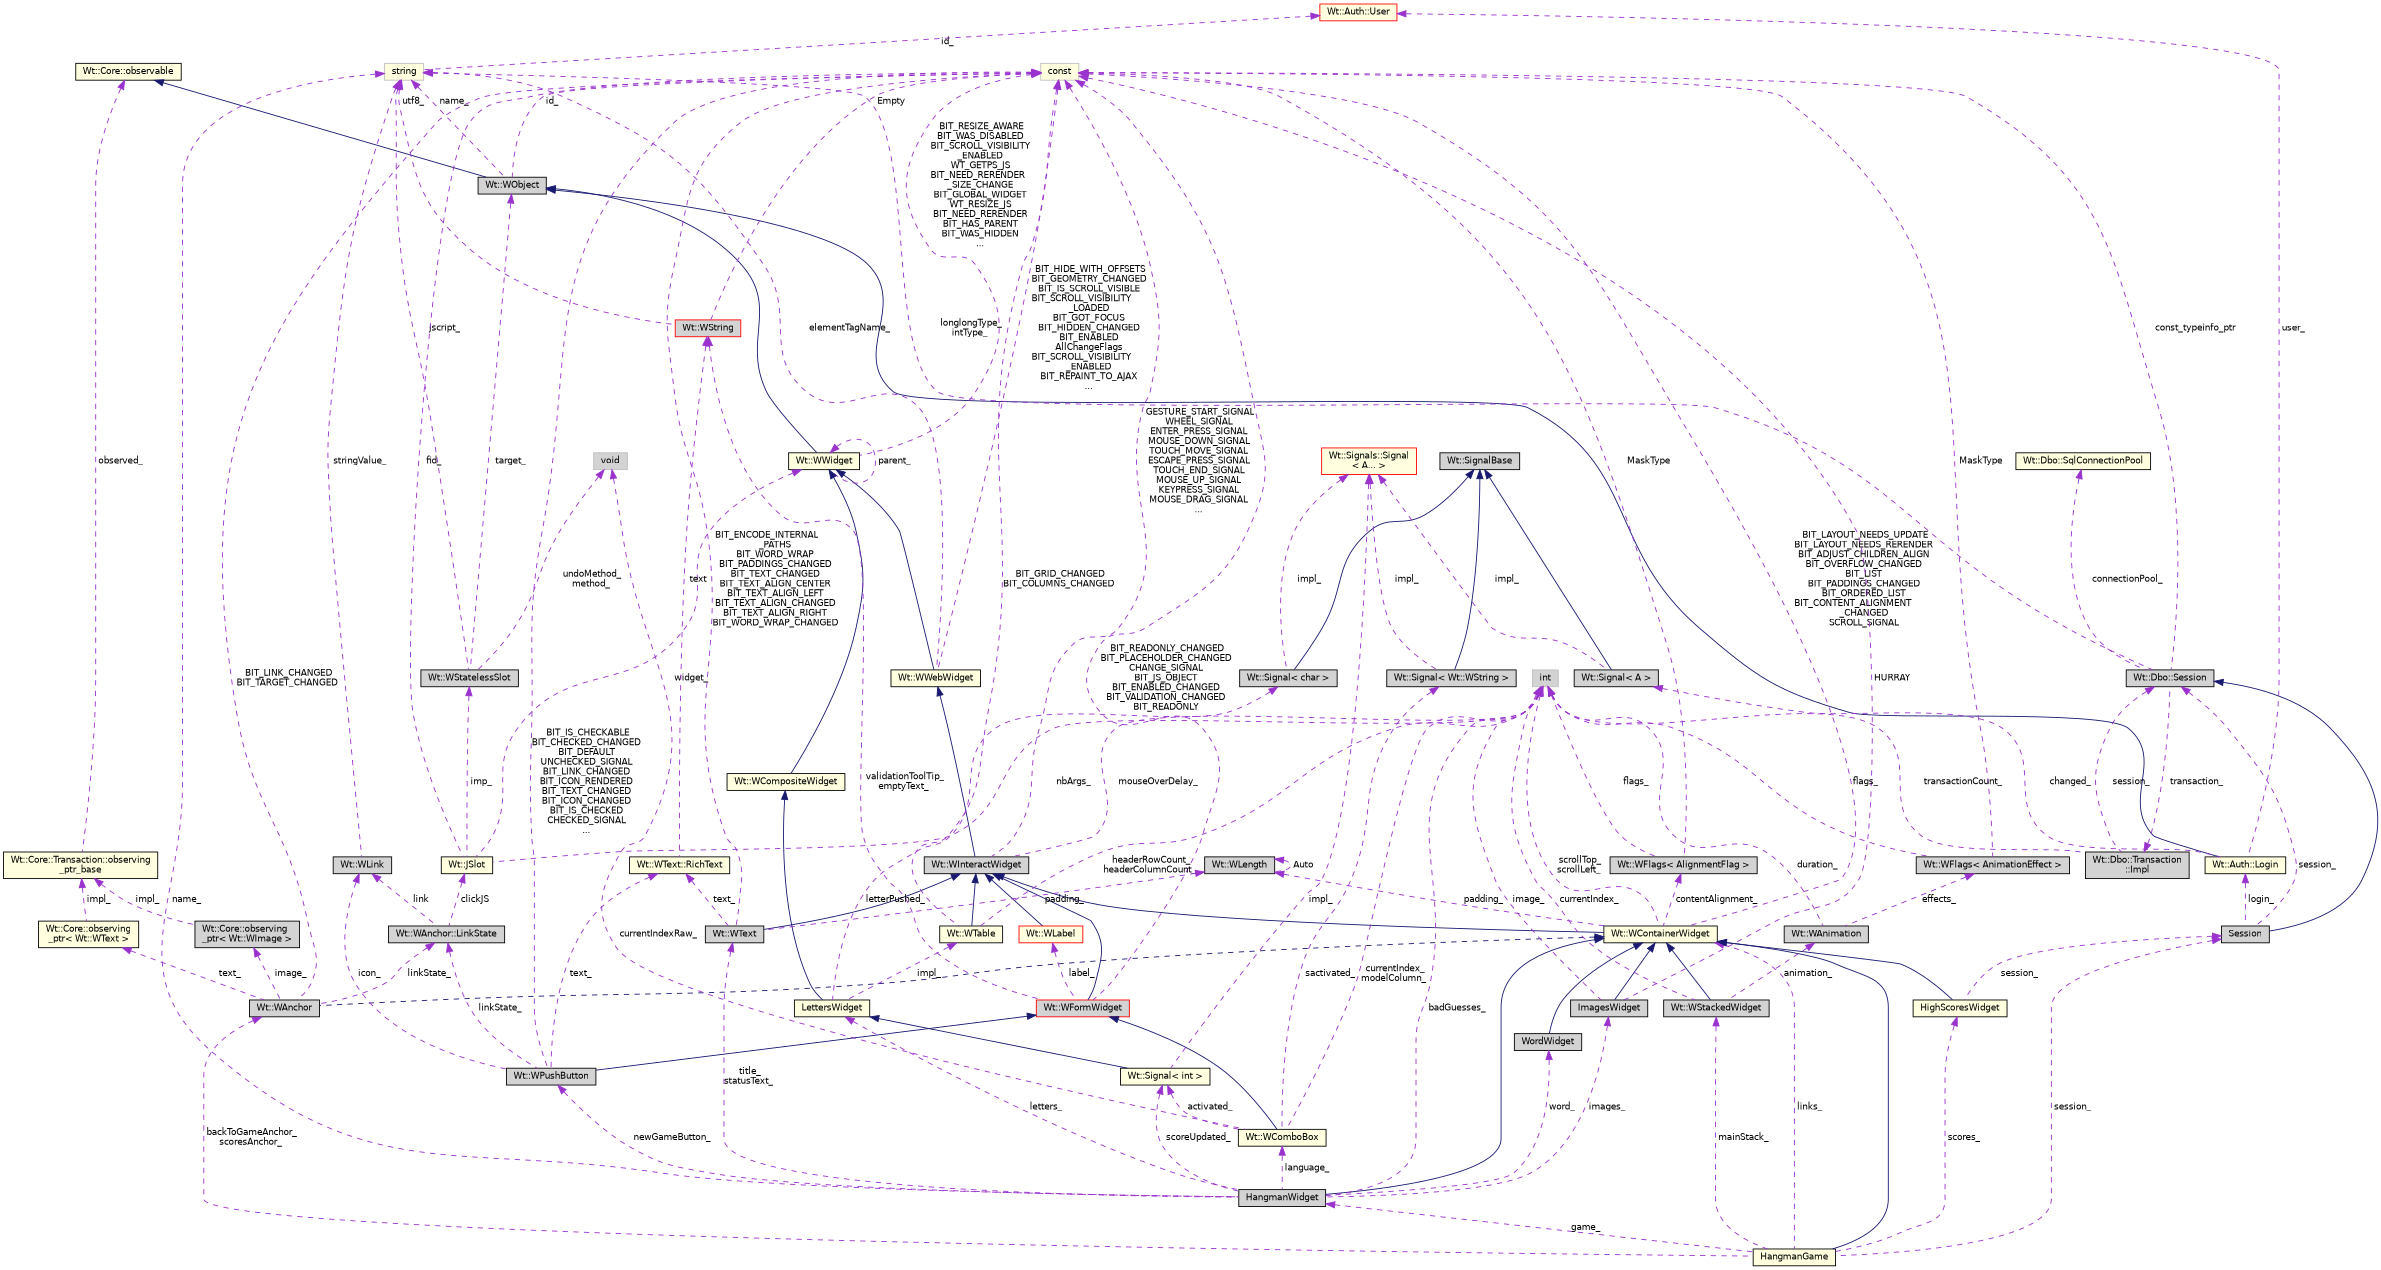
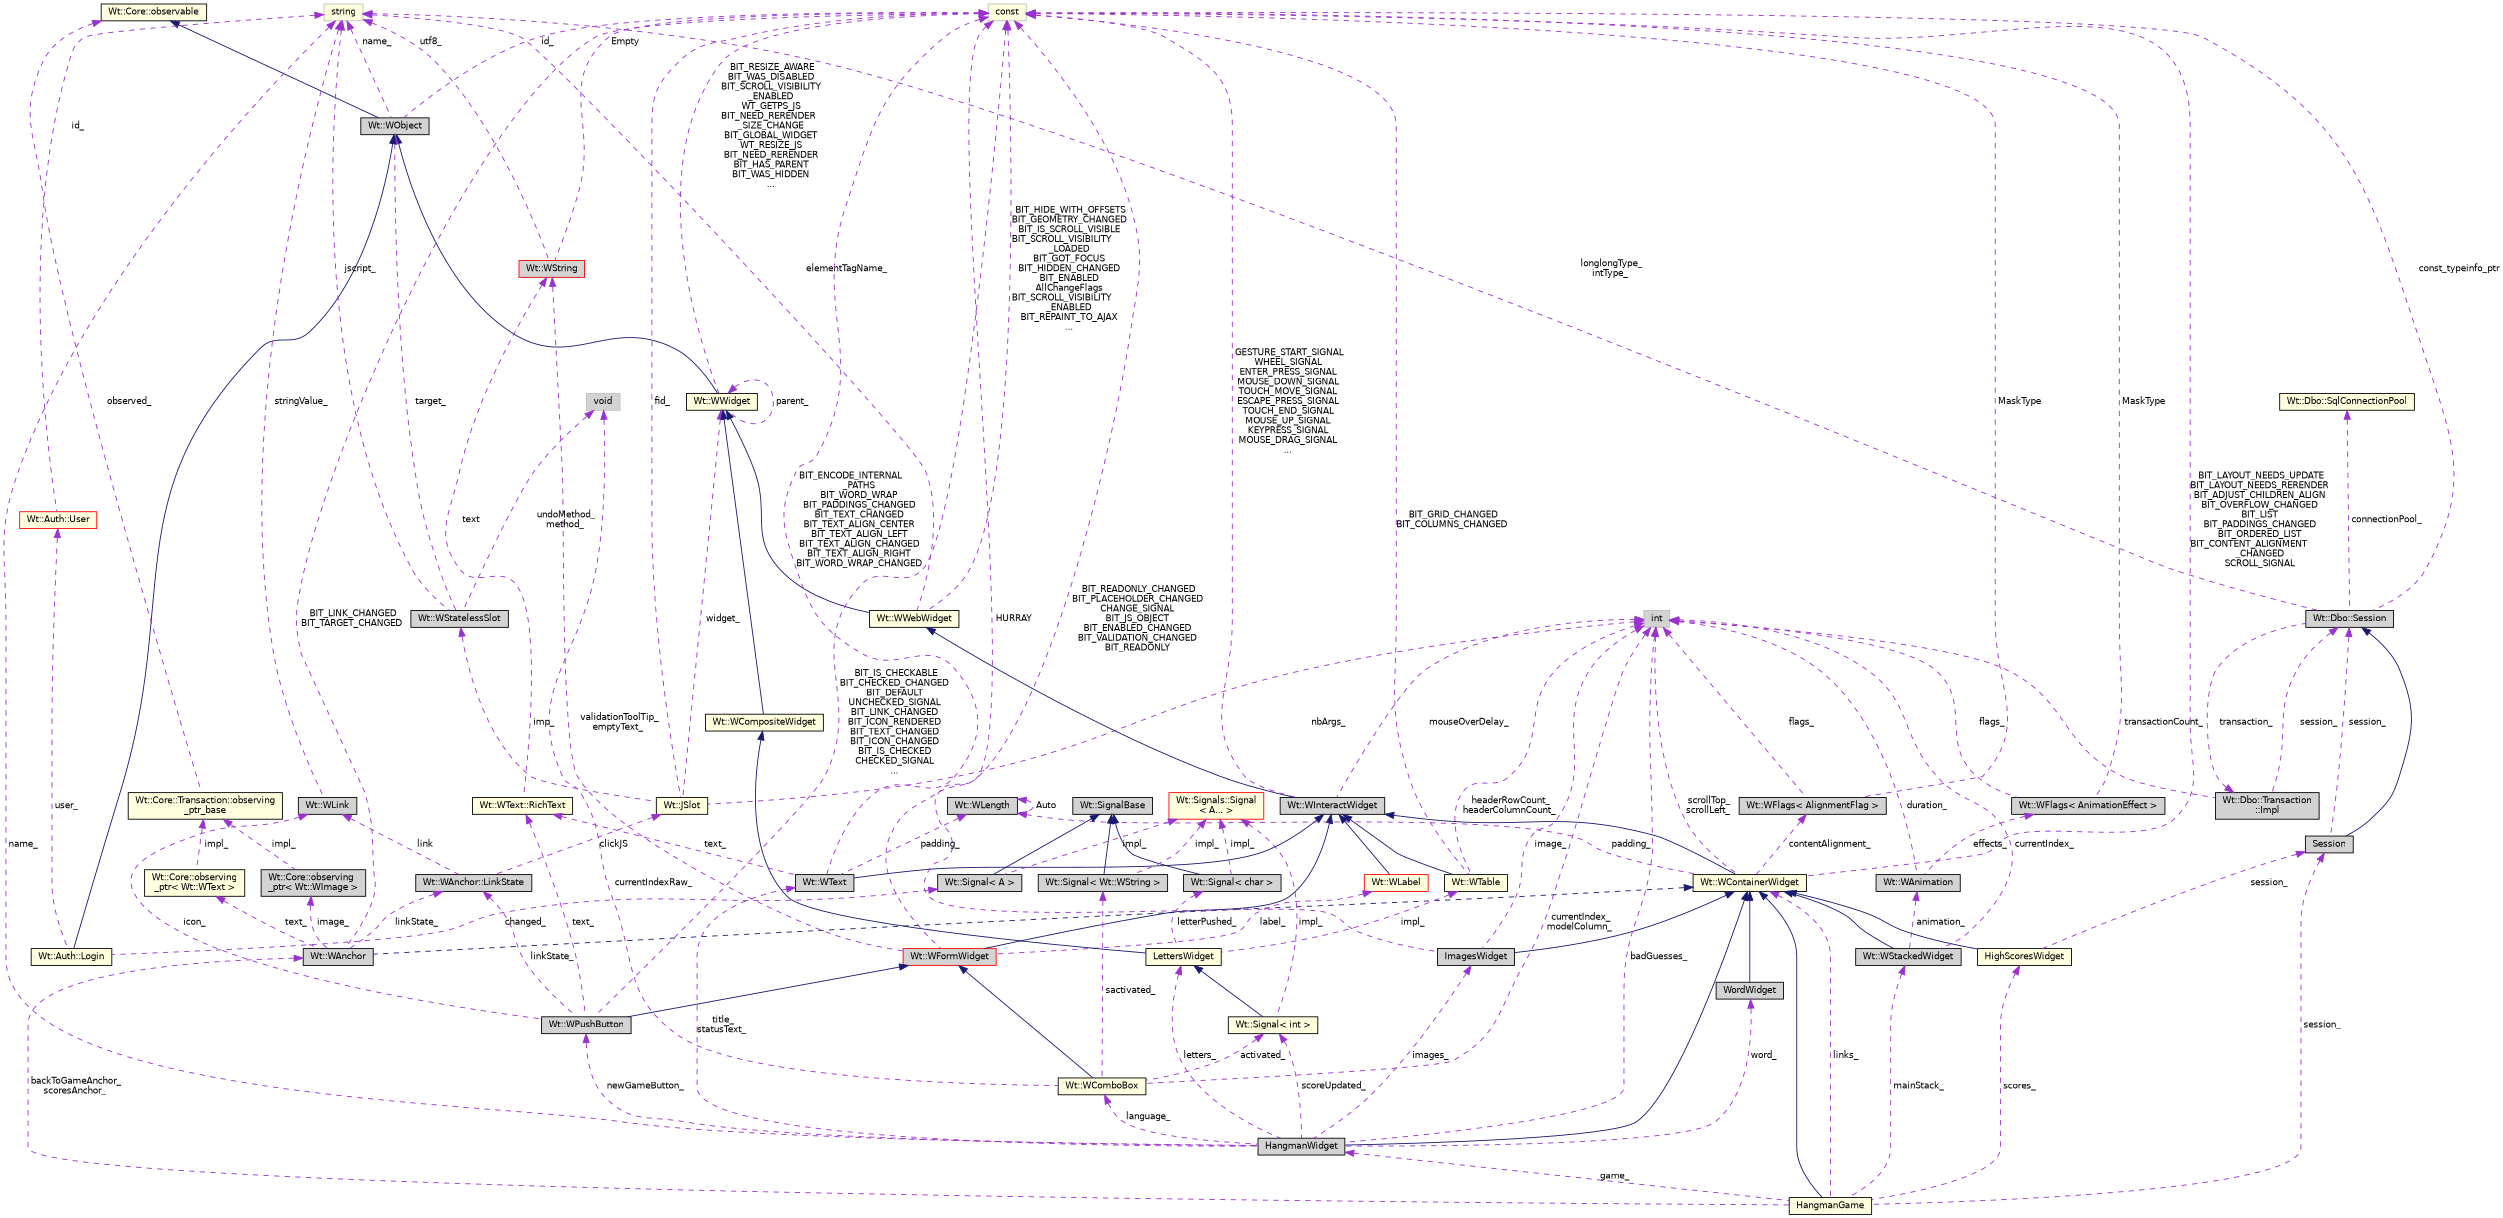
edge "string" -> "Wt::Auth::User": reversed
edge "Session" -> "Wt::Auth::Login": removed, label "login_"
